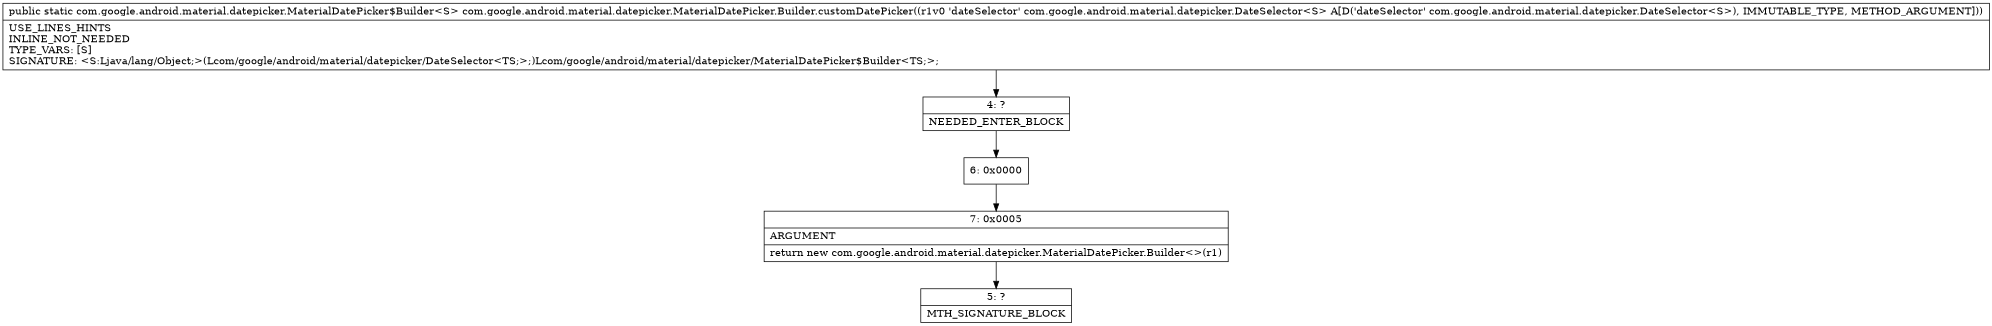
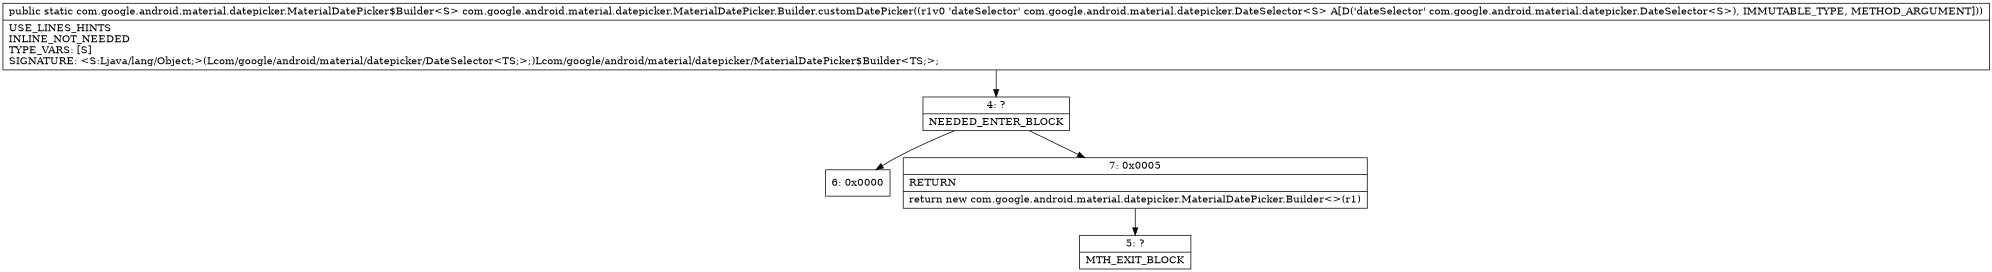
edge "6: 0x0000" -> "7: 0x0005": now "4: ?" -> "7: 0x0005"
node "7: 0x0005": text "ARGUMENT" -> "RETURN"
node "5: ?": text "MTH_SIGNATURE_BLOCK" -> "MTH_EXIT_BLOCK"
